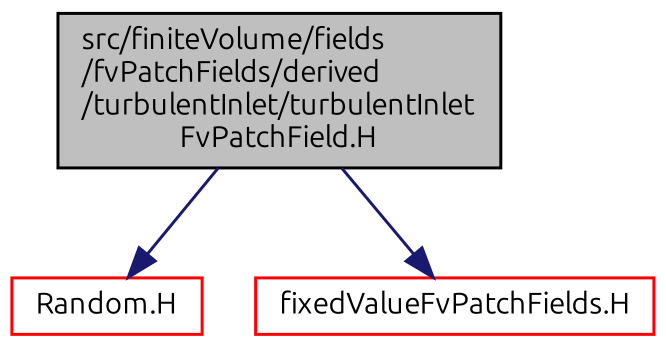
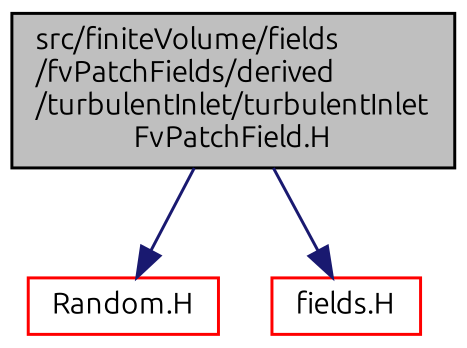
node "fixedValueFvPatchFields.H": label "fixedValueFvPatchFields.H" -> "fields.H"
